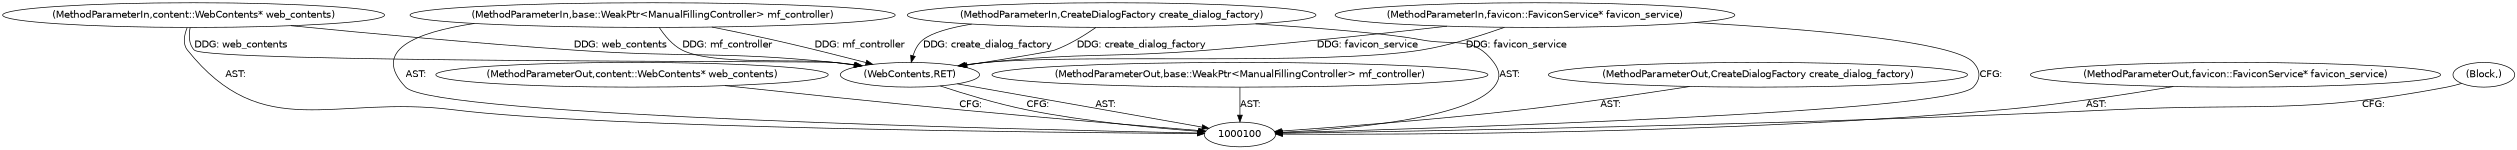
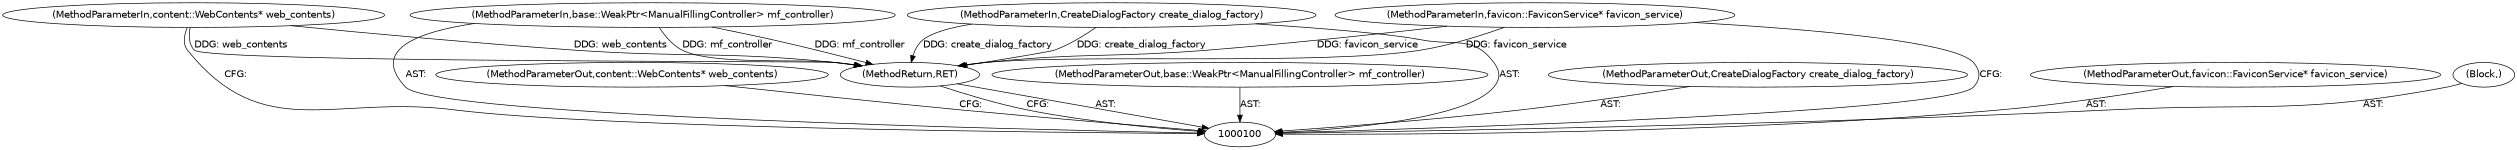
edge "(MethodParameterIn,content::WebContents* web_contents)" -> "1000100": label "AST: " -> "CFG: "
node "(WebContents,RET)": label "(WebContents,RET)" -> "(MethodReturn,RET)"
edge "(Block,)" -> "1000100": label "CFG: " -> "AST: "
